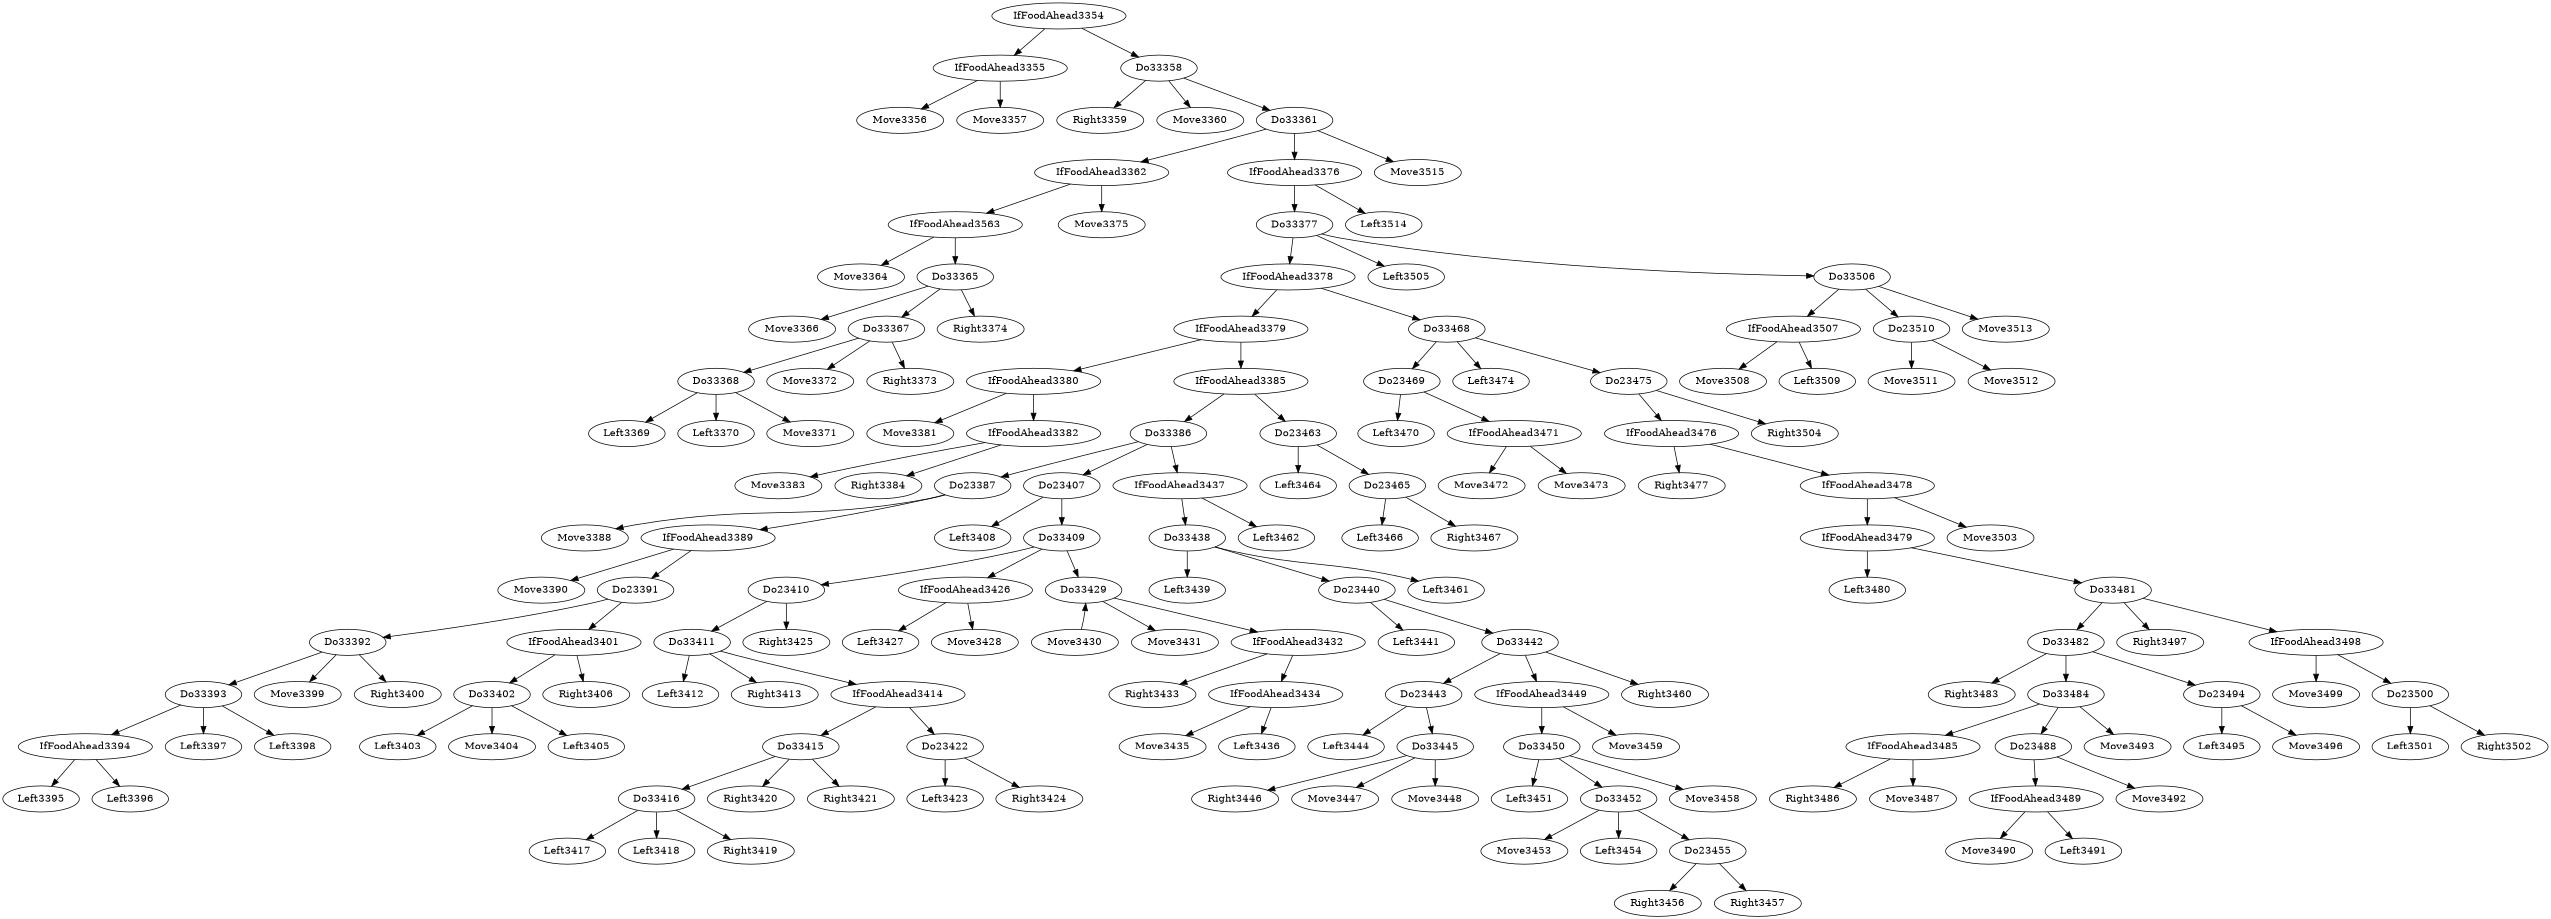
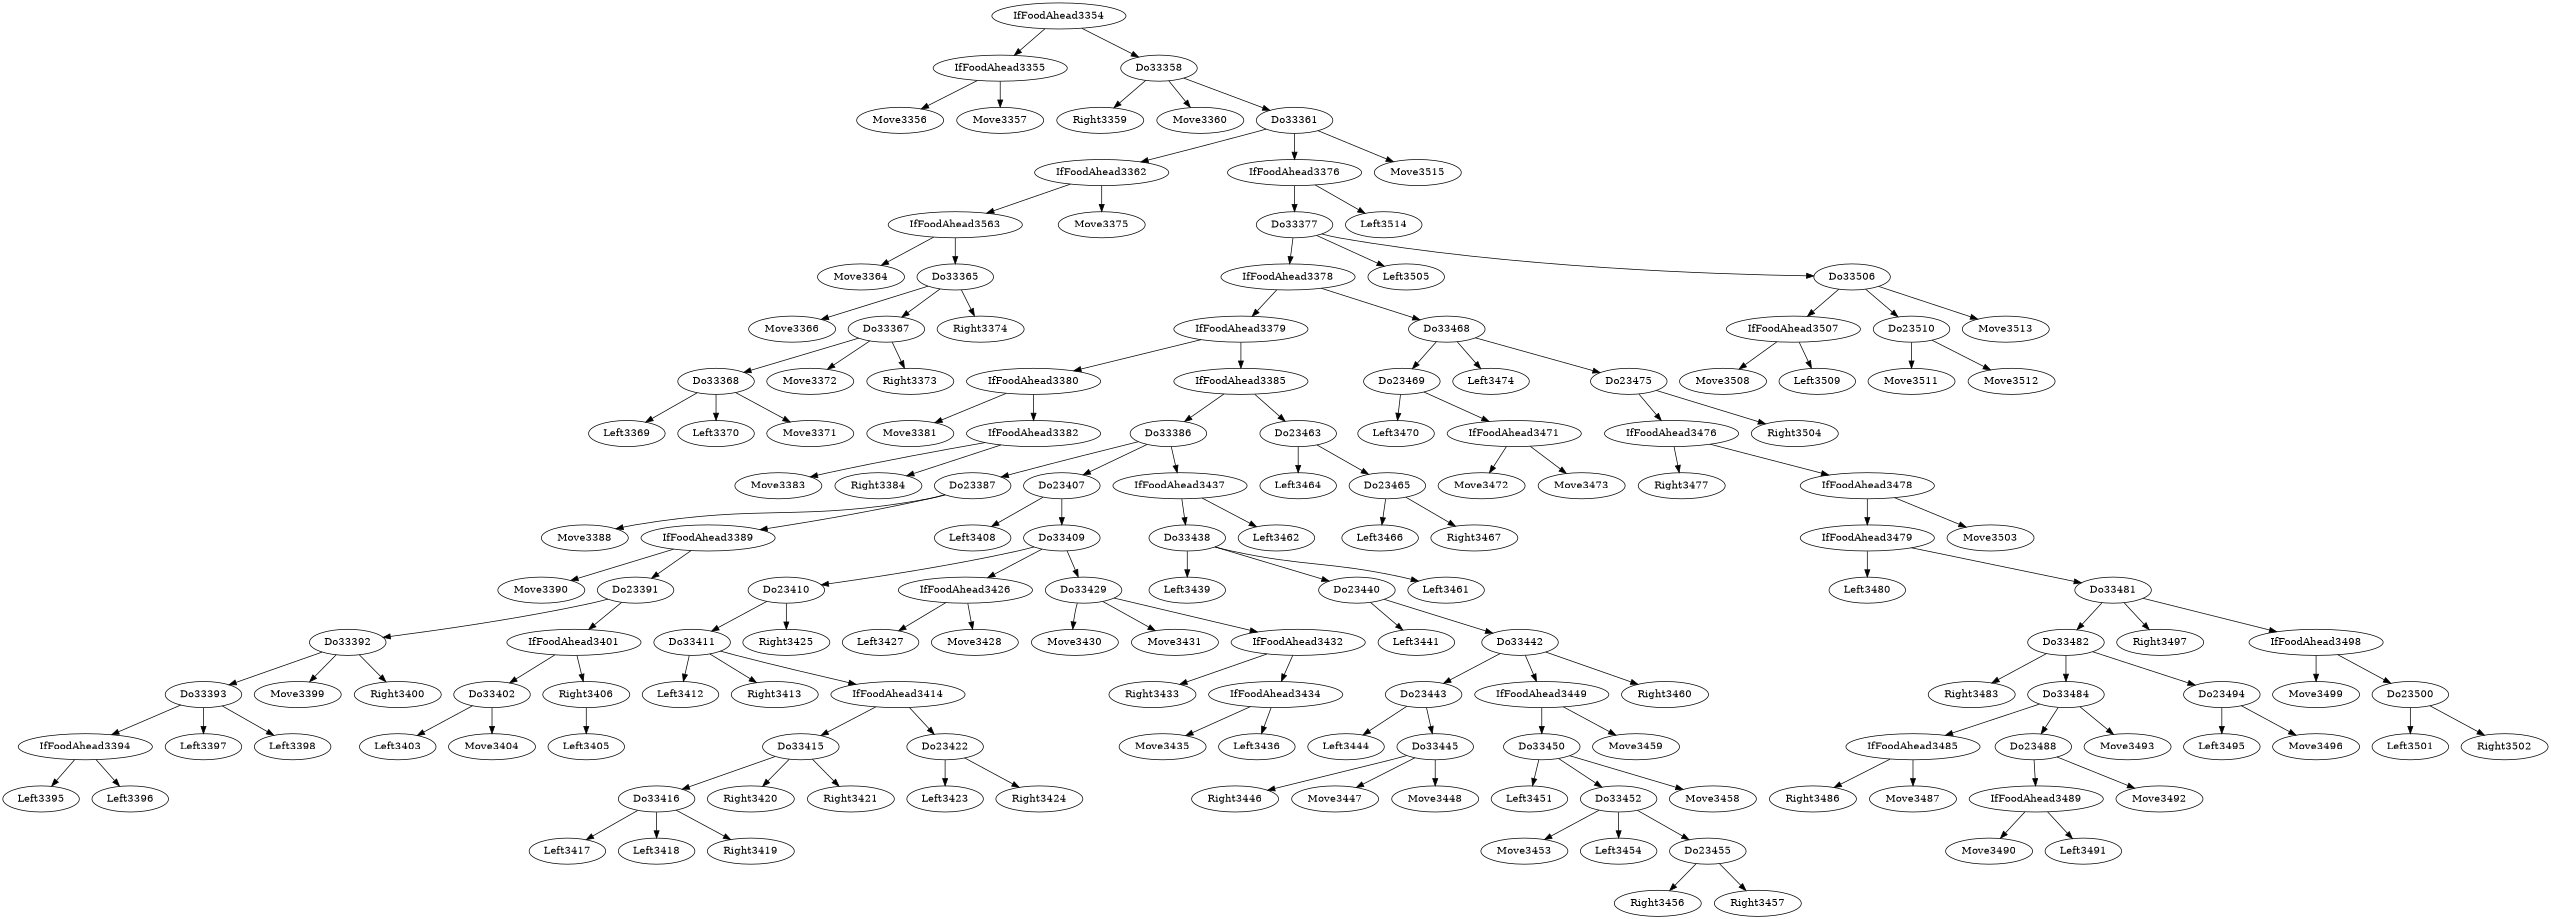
edge "Move3430" -> "Do33429": reversed
edge "Do33402" -> "Left3405": now "Right3406" -> "Left3405"
